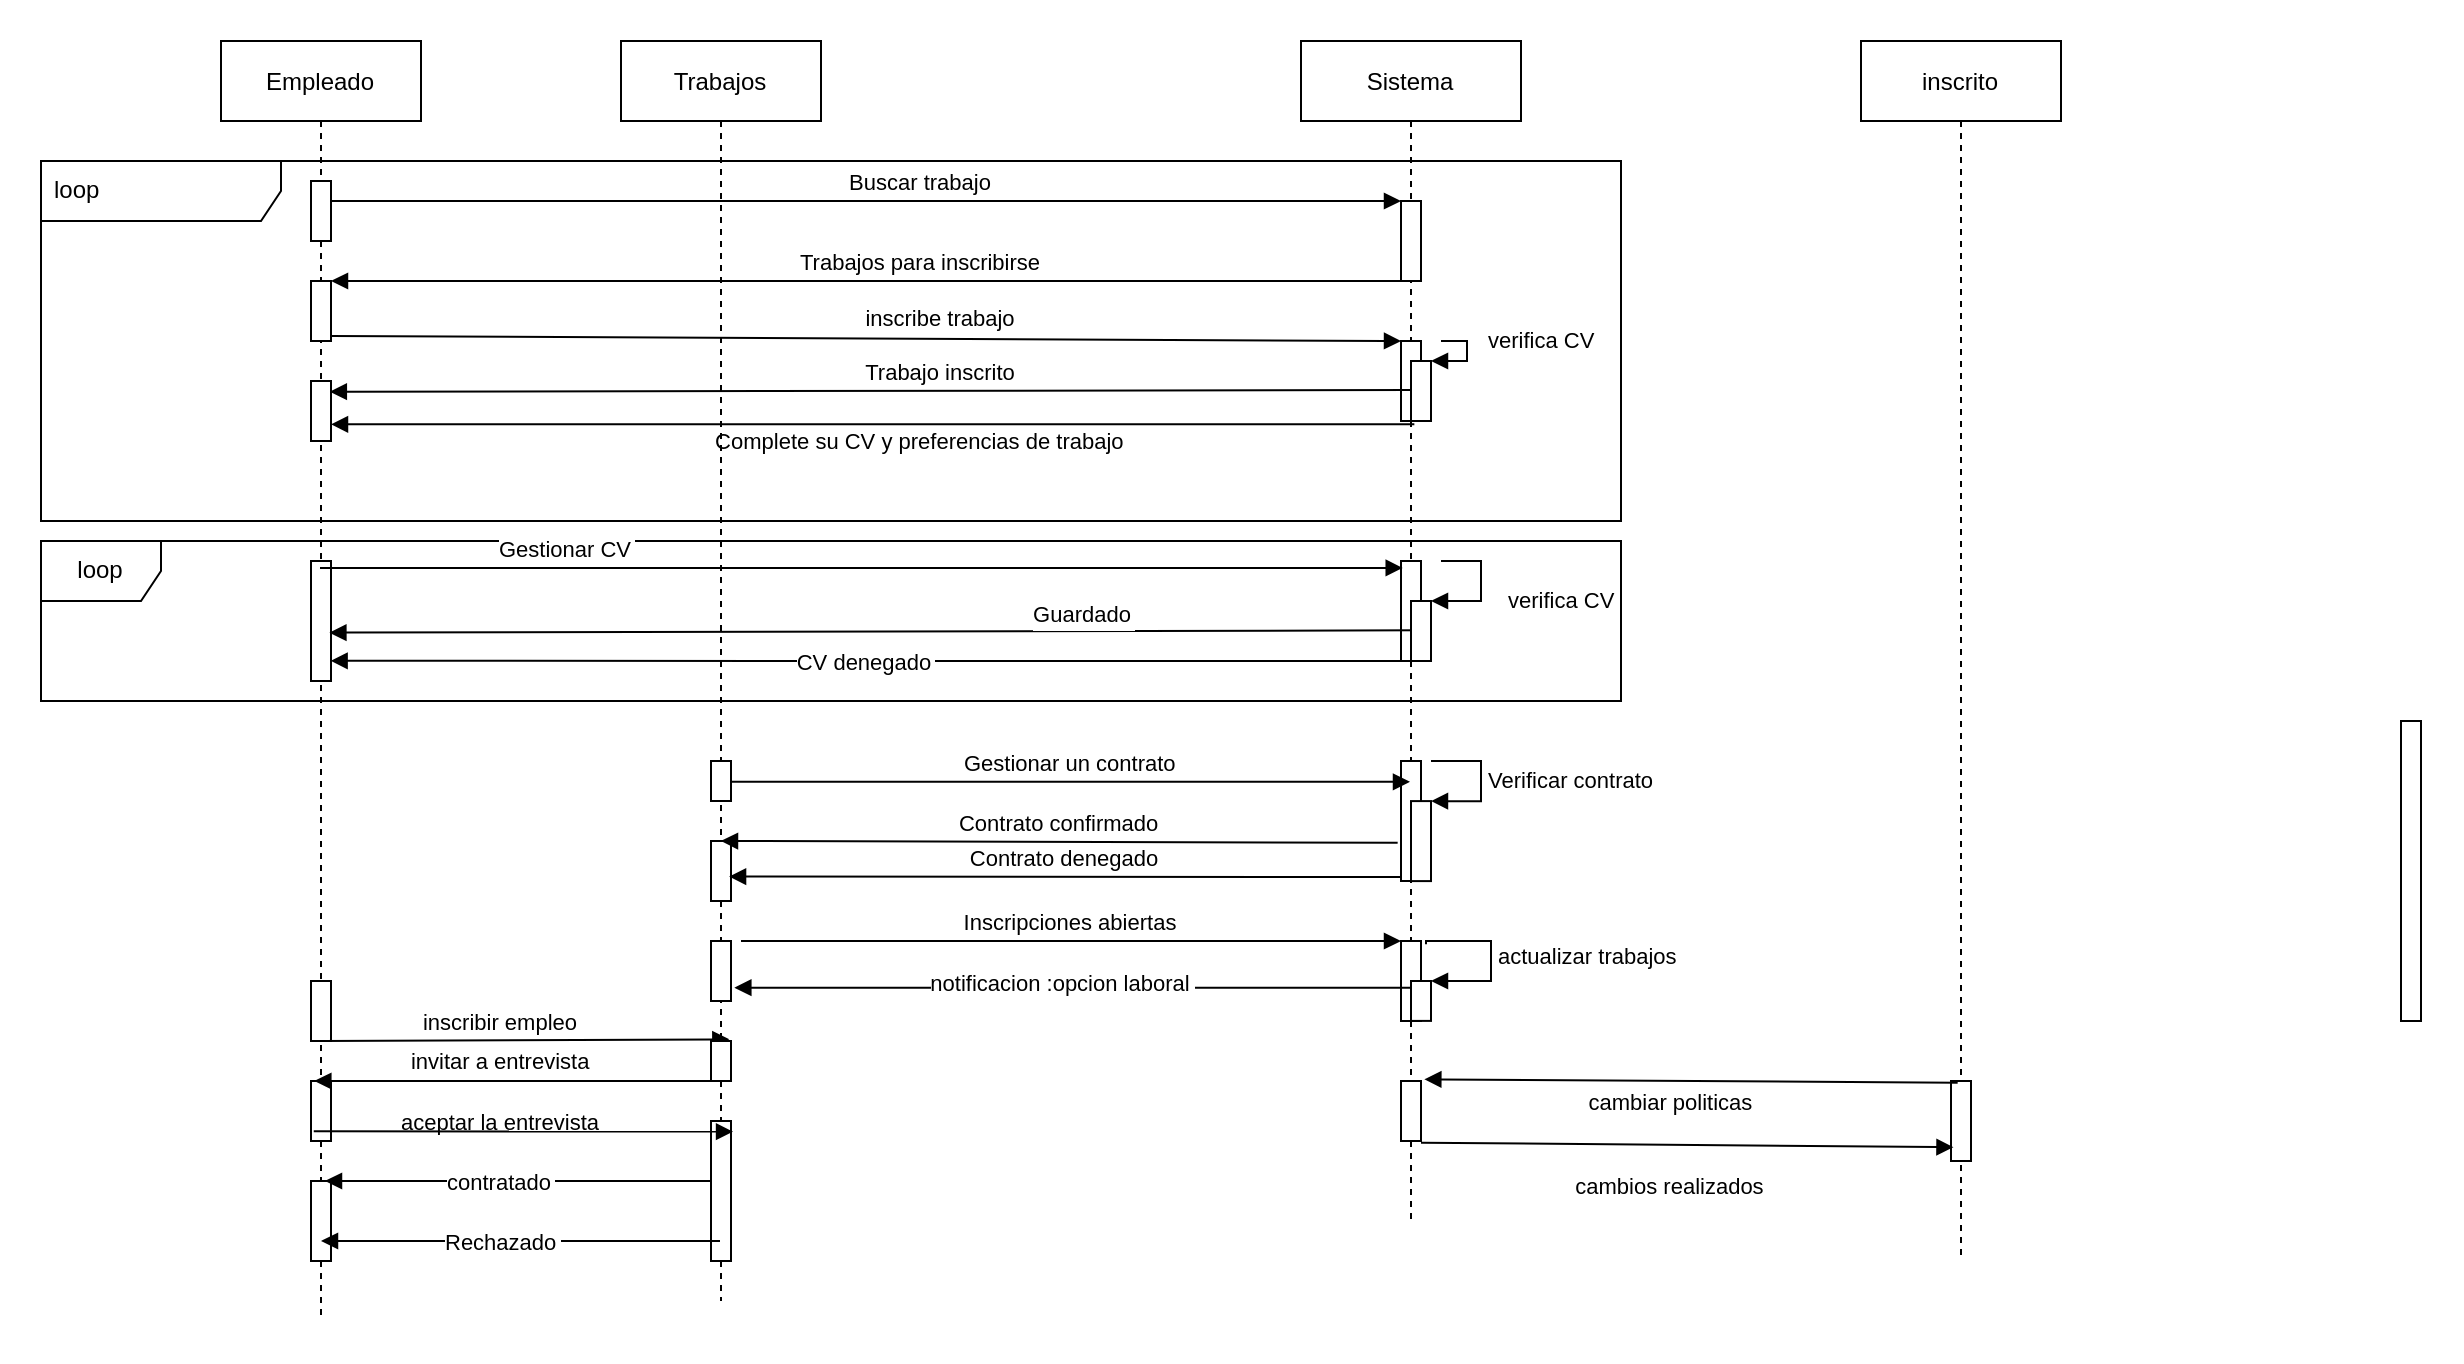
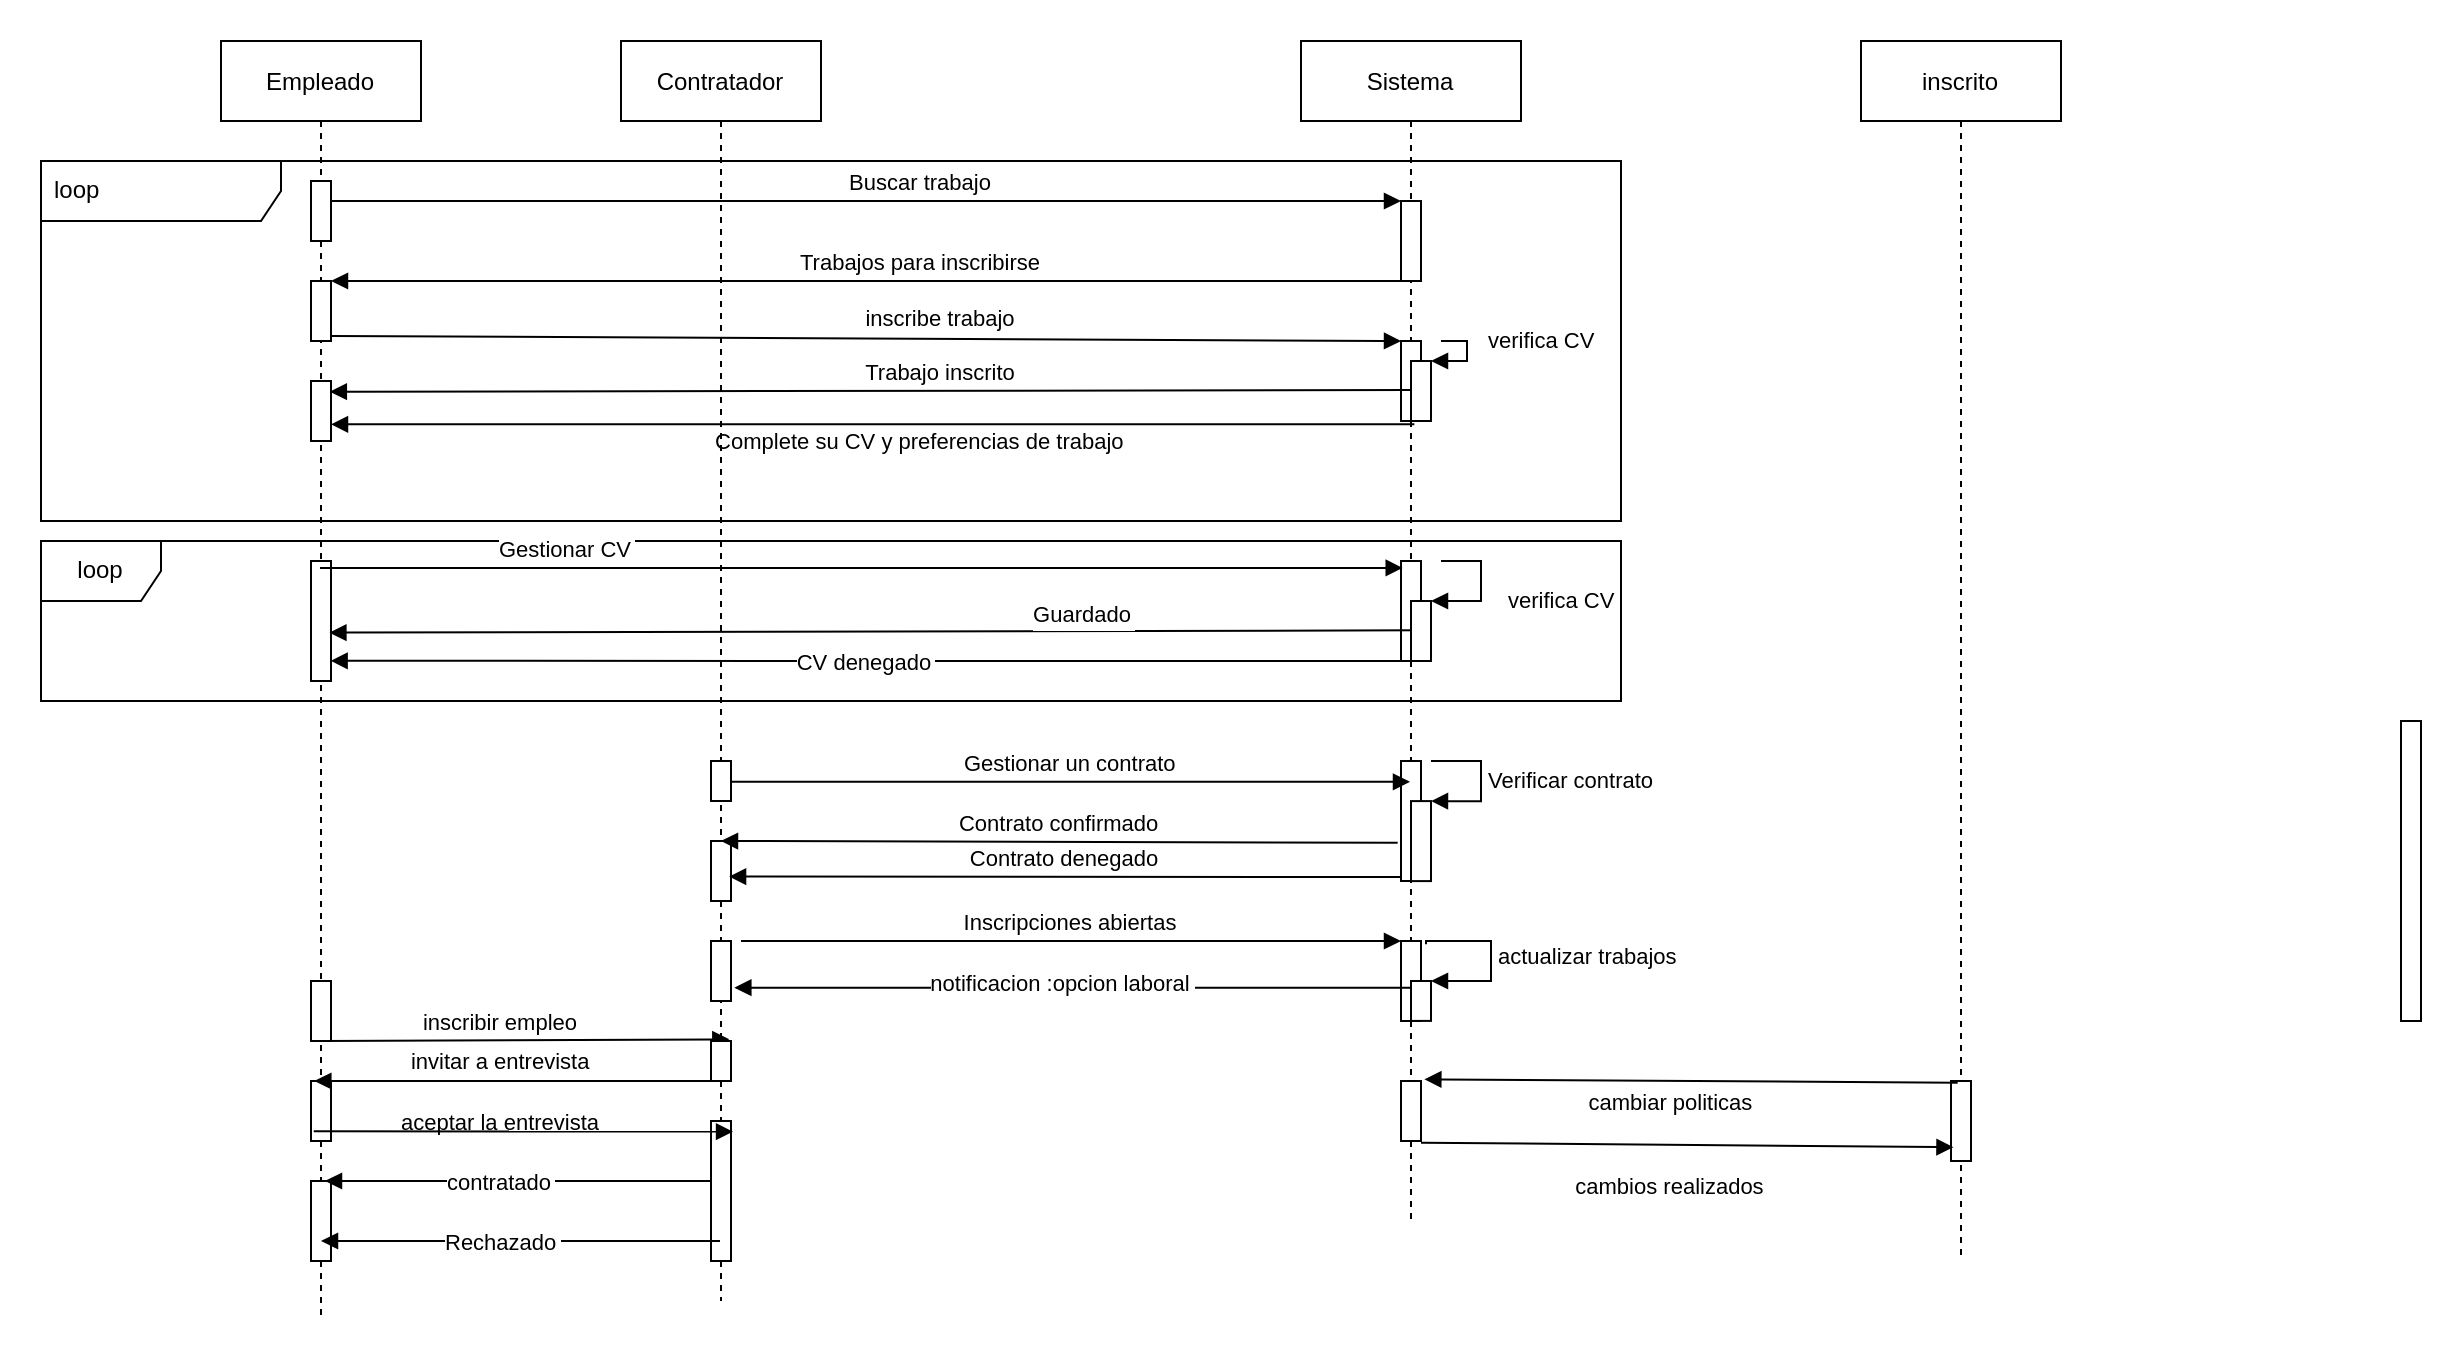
node "Trabajos": label "Trabajos" -> "Contratador"
